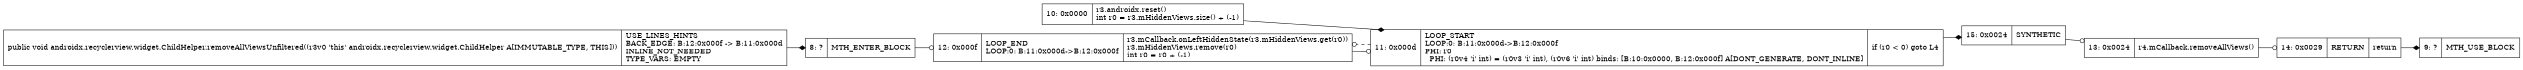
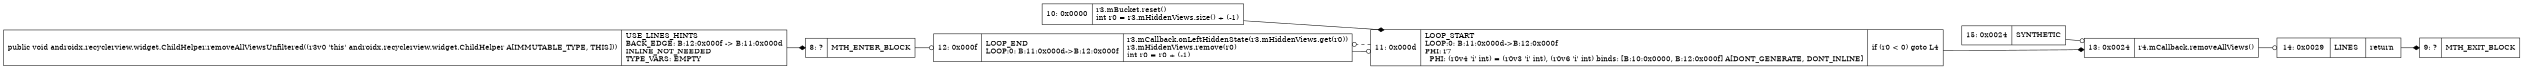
node "10: 0x0000": text "r3.androidx.reset()" -> "r3.mBucket.reset()"
edge "11: 0x000d" -> "15: 0x0024": now "11: 0x000d" -> "13: 0x0024"
node "14: 0x0029": text "RETURN" -> "LINES"
node "9: ?": text "MTH_USE_BLOCK" -> "MTH_EXIT_BLOCK"
node "11: 0x000d": text "PHI: r0" -> "PHI: r7"
